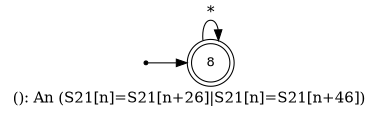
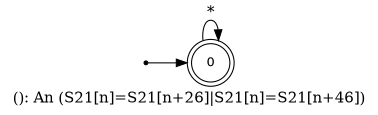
node "8": label "8" -> "0"
